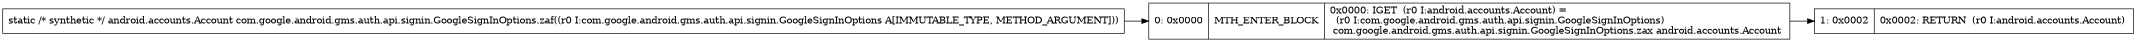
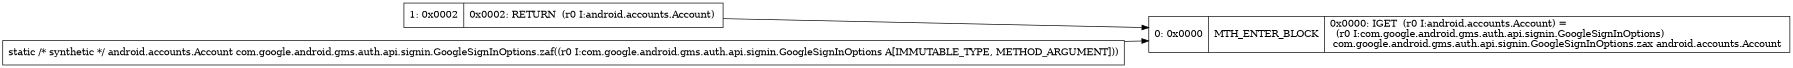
edge "0: 0x0000" -> "1: 0x0002": reversed
